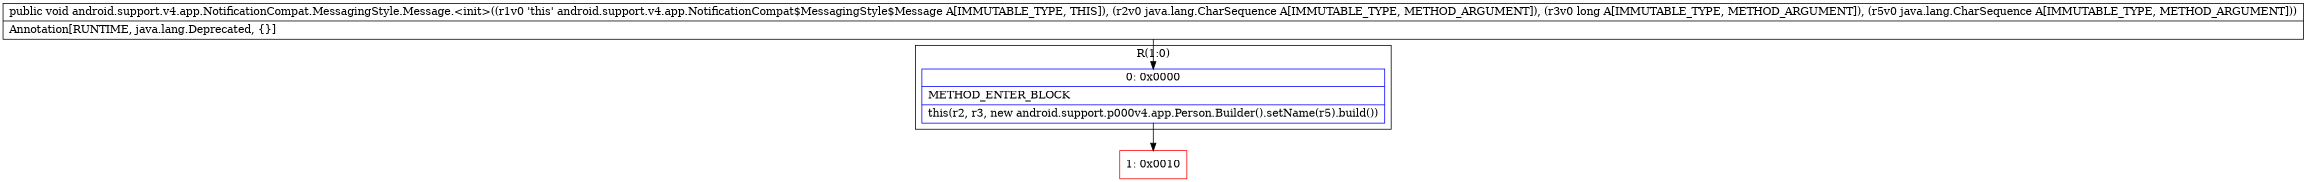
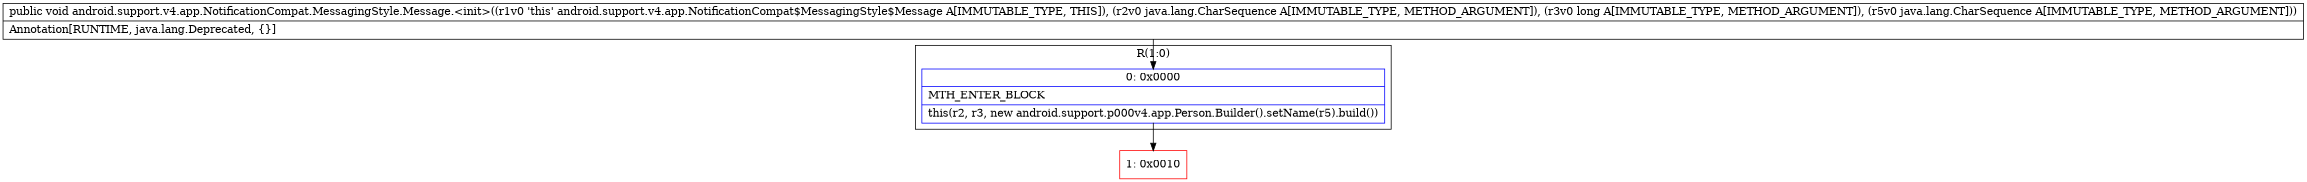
node "0: 0x0000": text "METHOD_ENTER_BLOCK" -> "MTH_ENTER_BLOCK"
